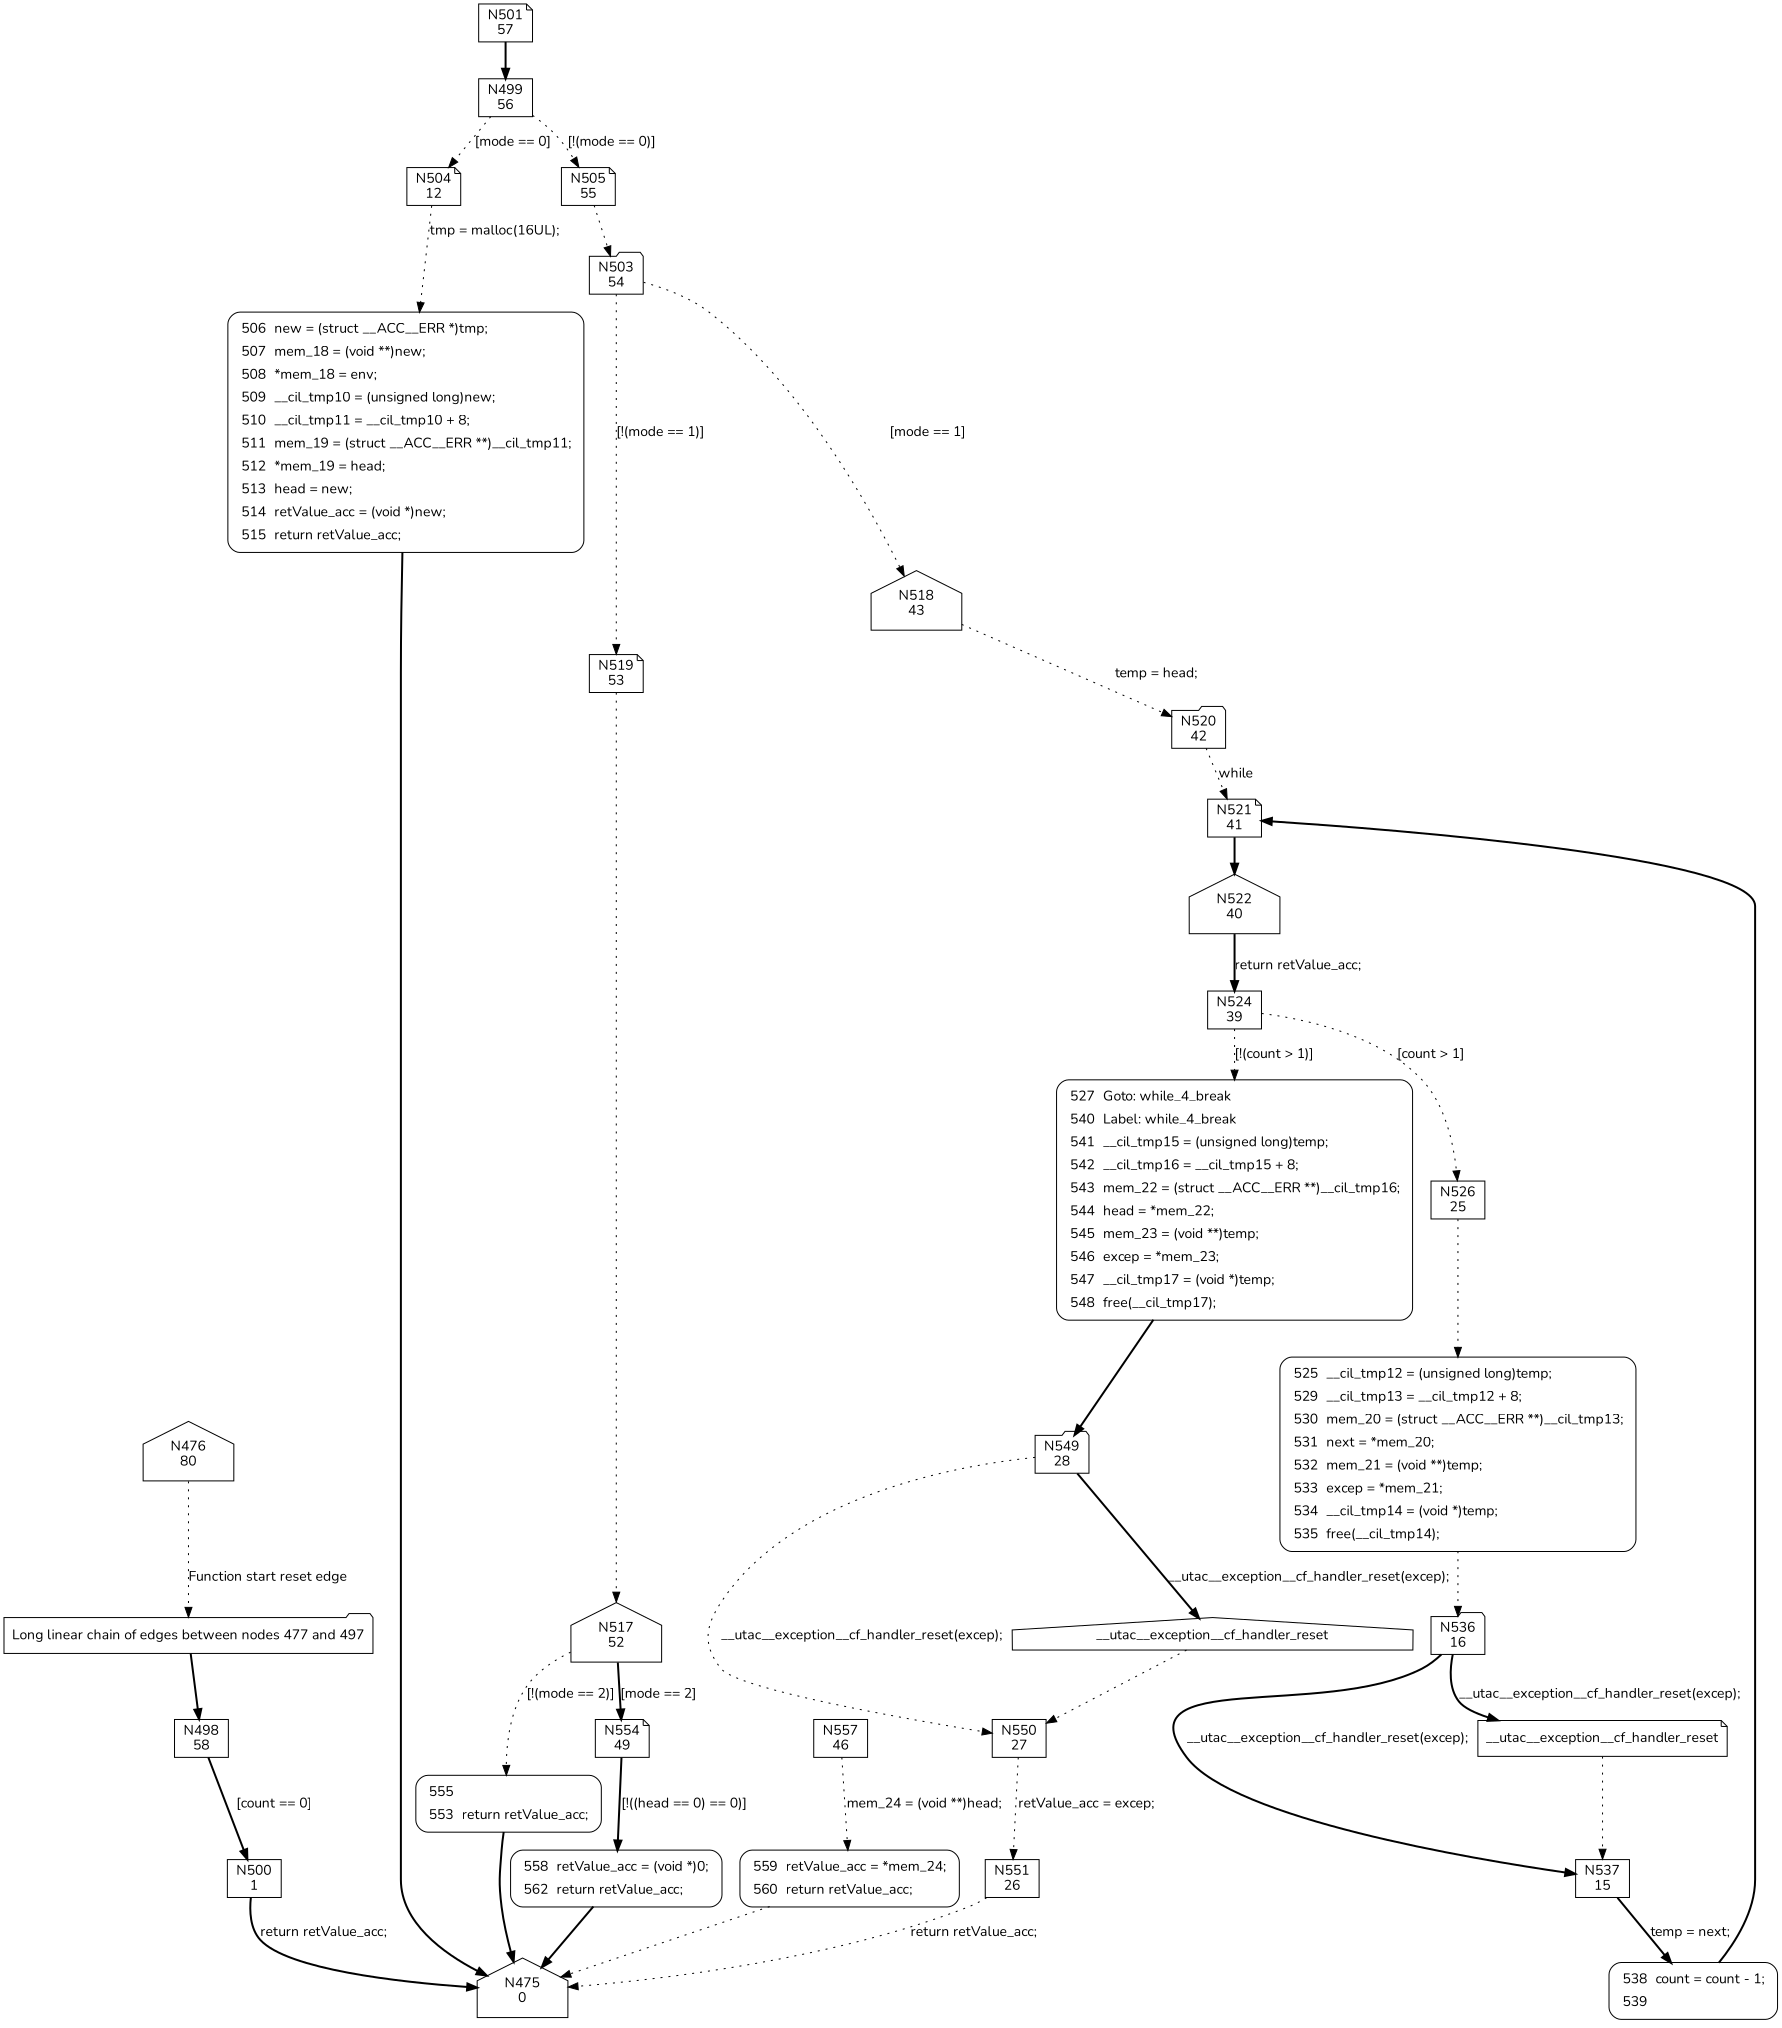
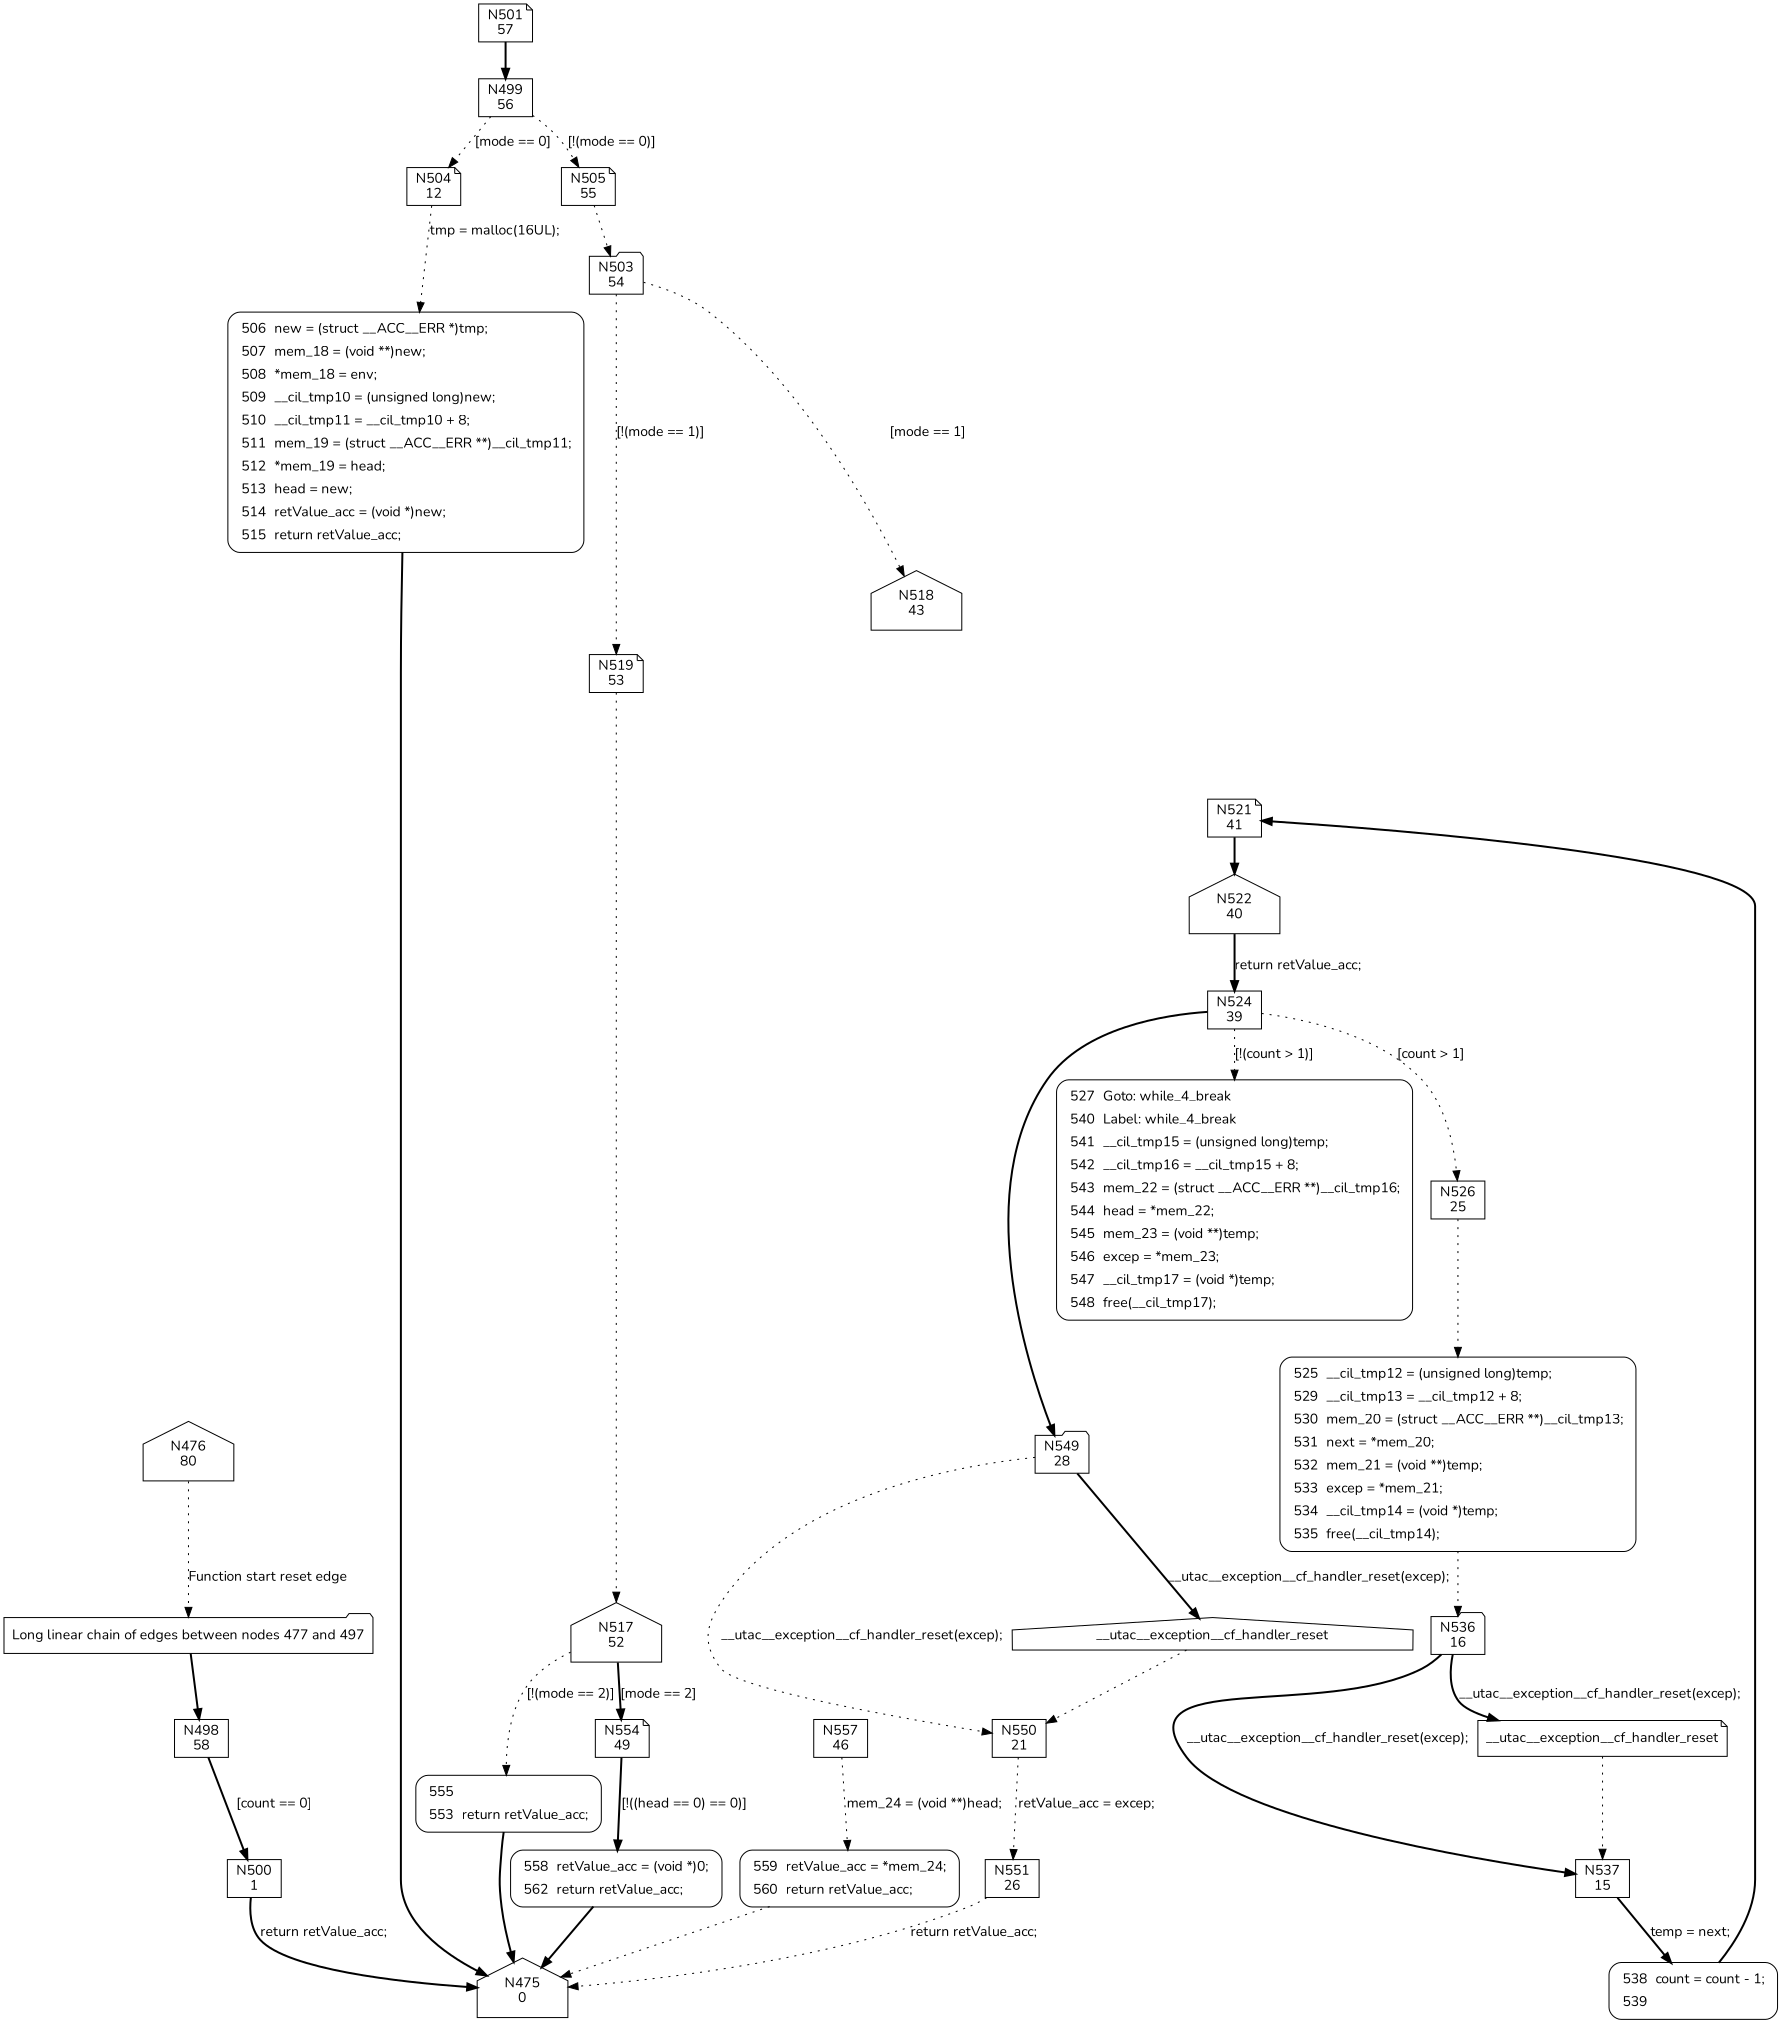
node "N520 42": removed
edge "527" -> "N549 28": now "N524 39" -> "N549 28"
node "N550 27": label "N550 27" -> "N550 21"
